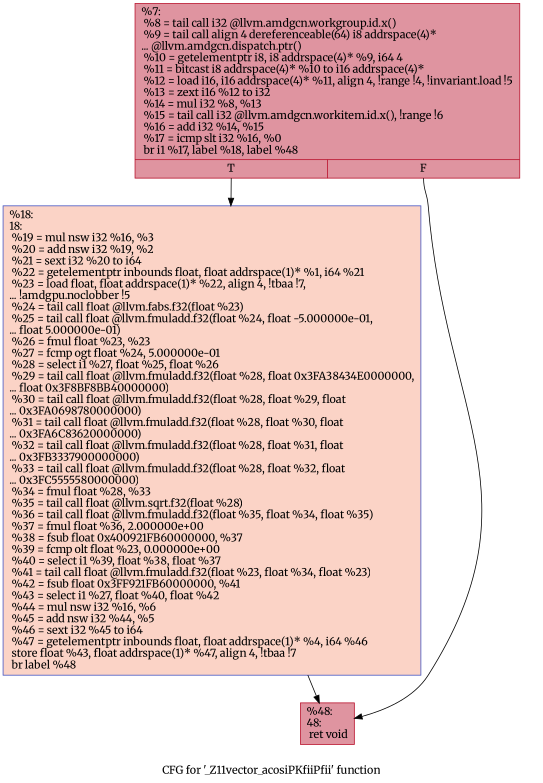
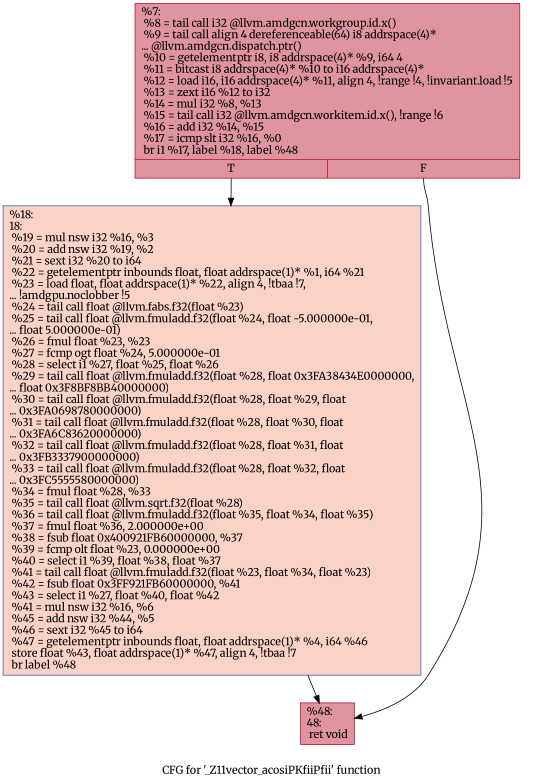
node "%18:": text "%44 = mul nsw i32 %16, %6" -> "%41 = mul nsw i32 %16, %6"
